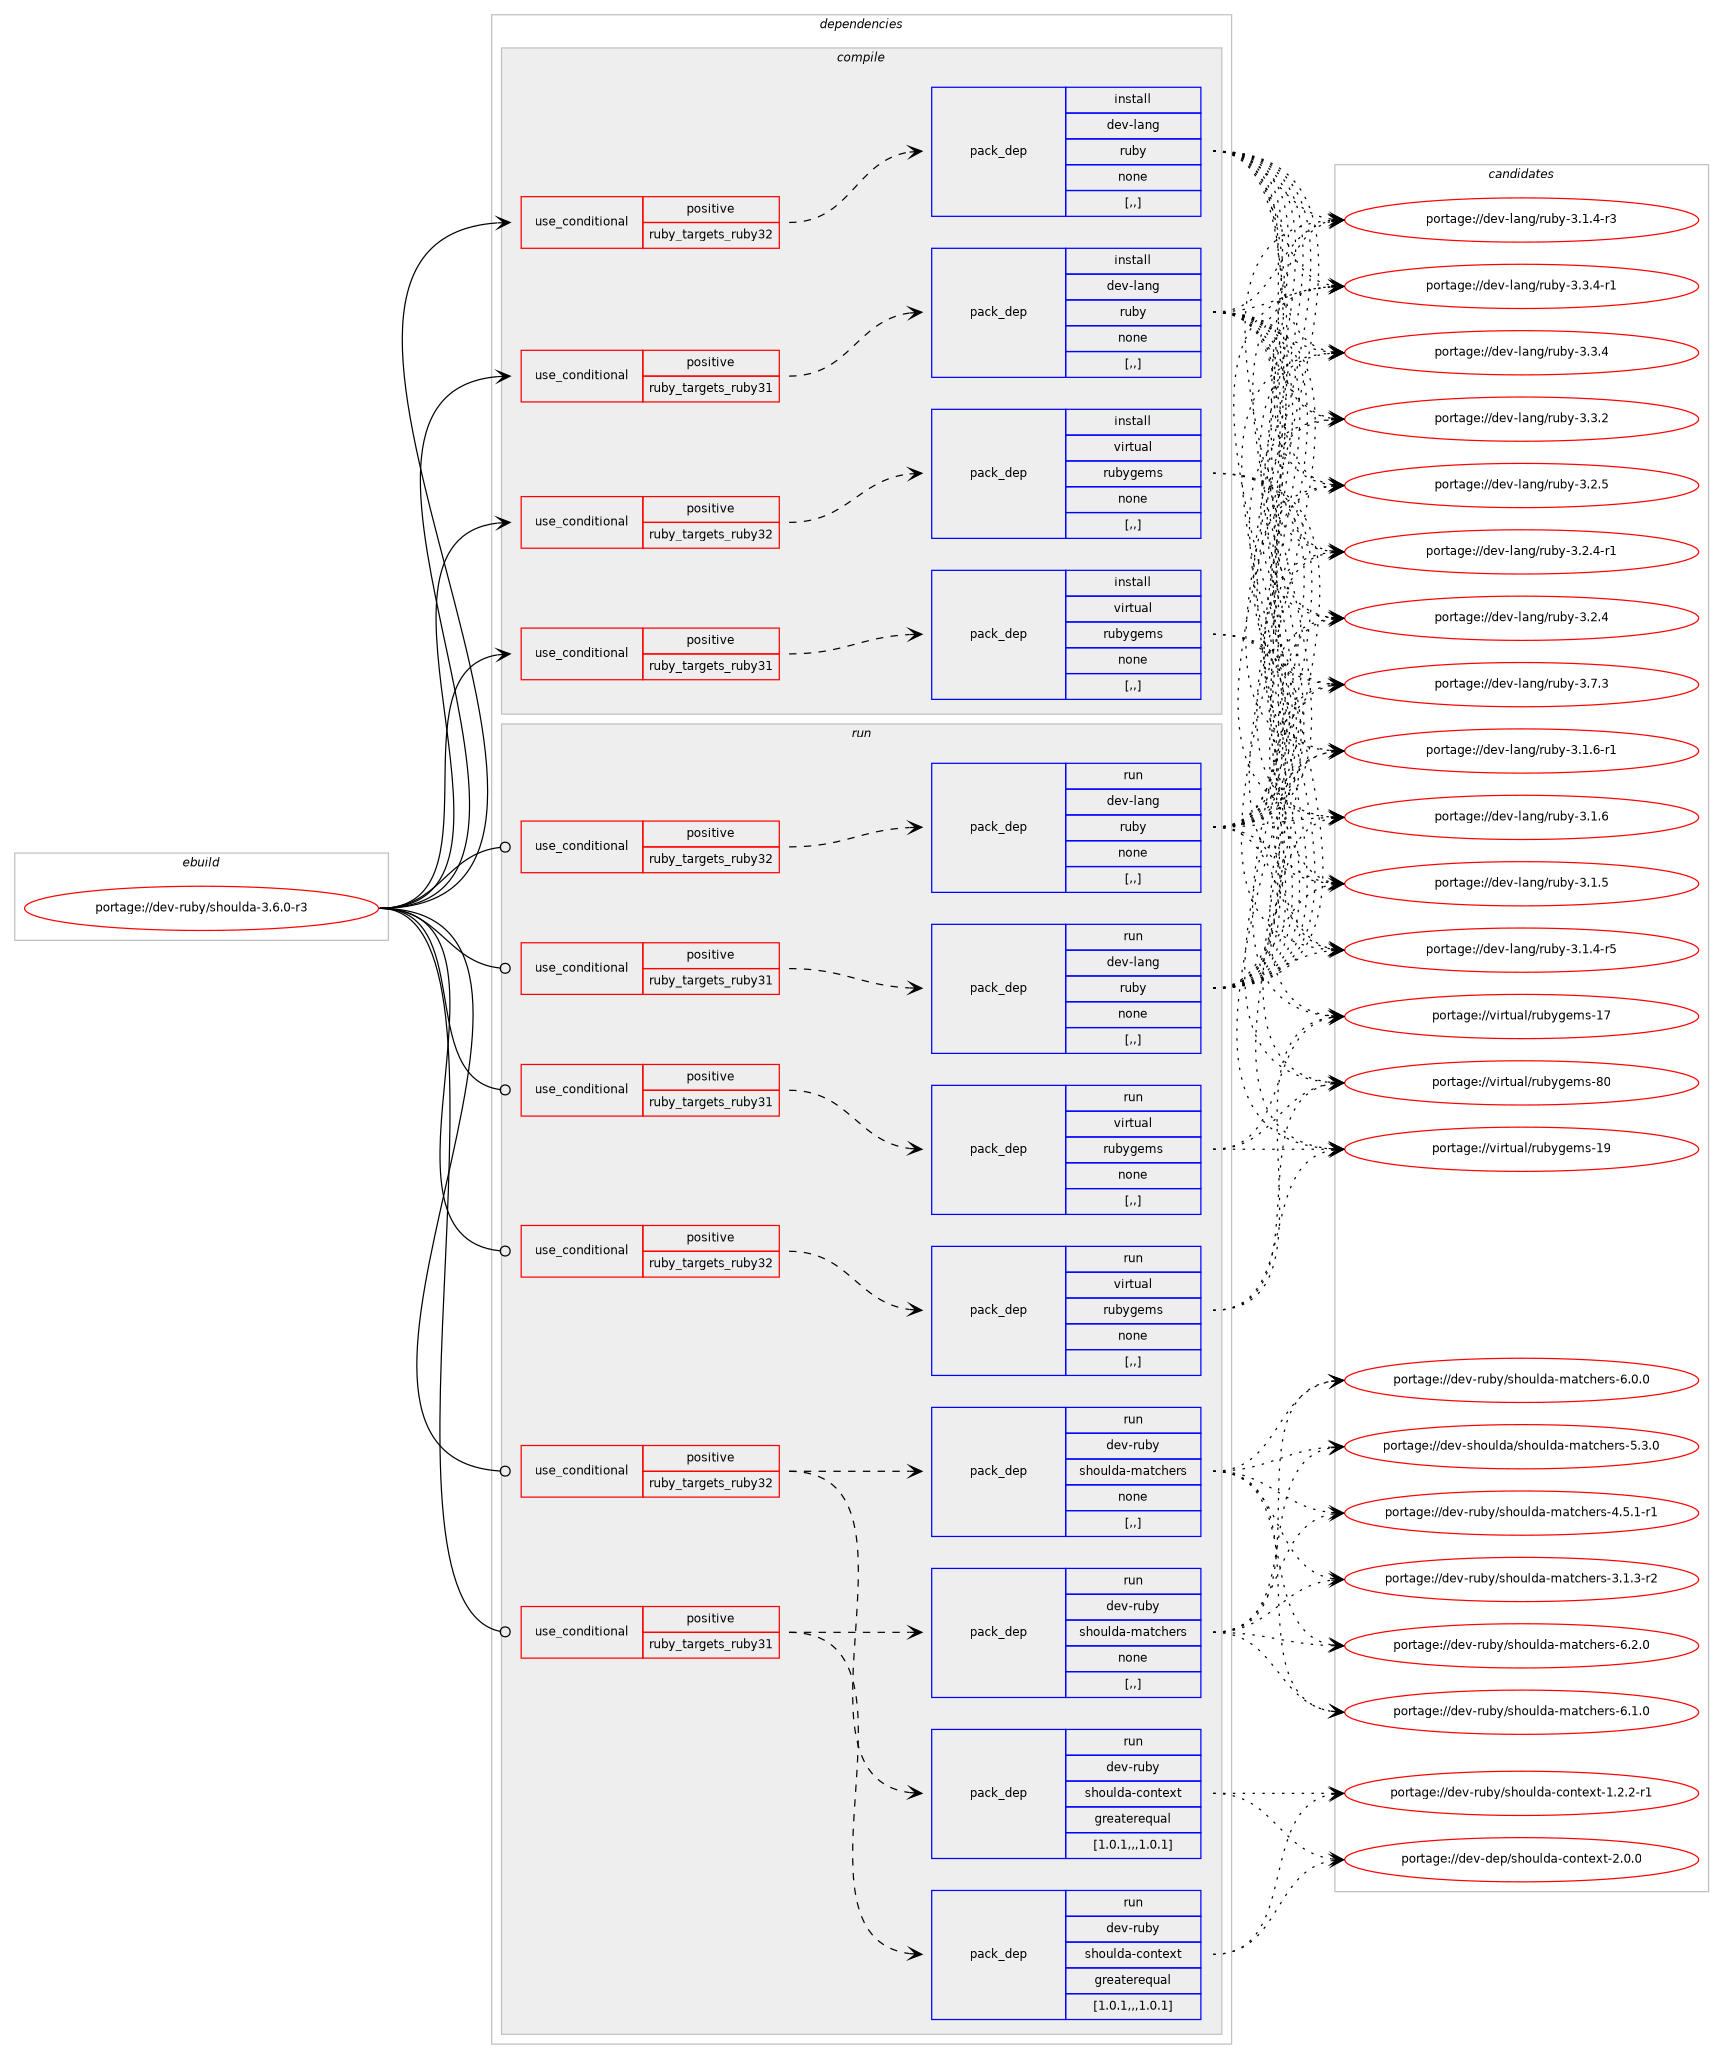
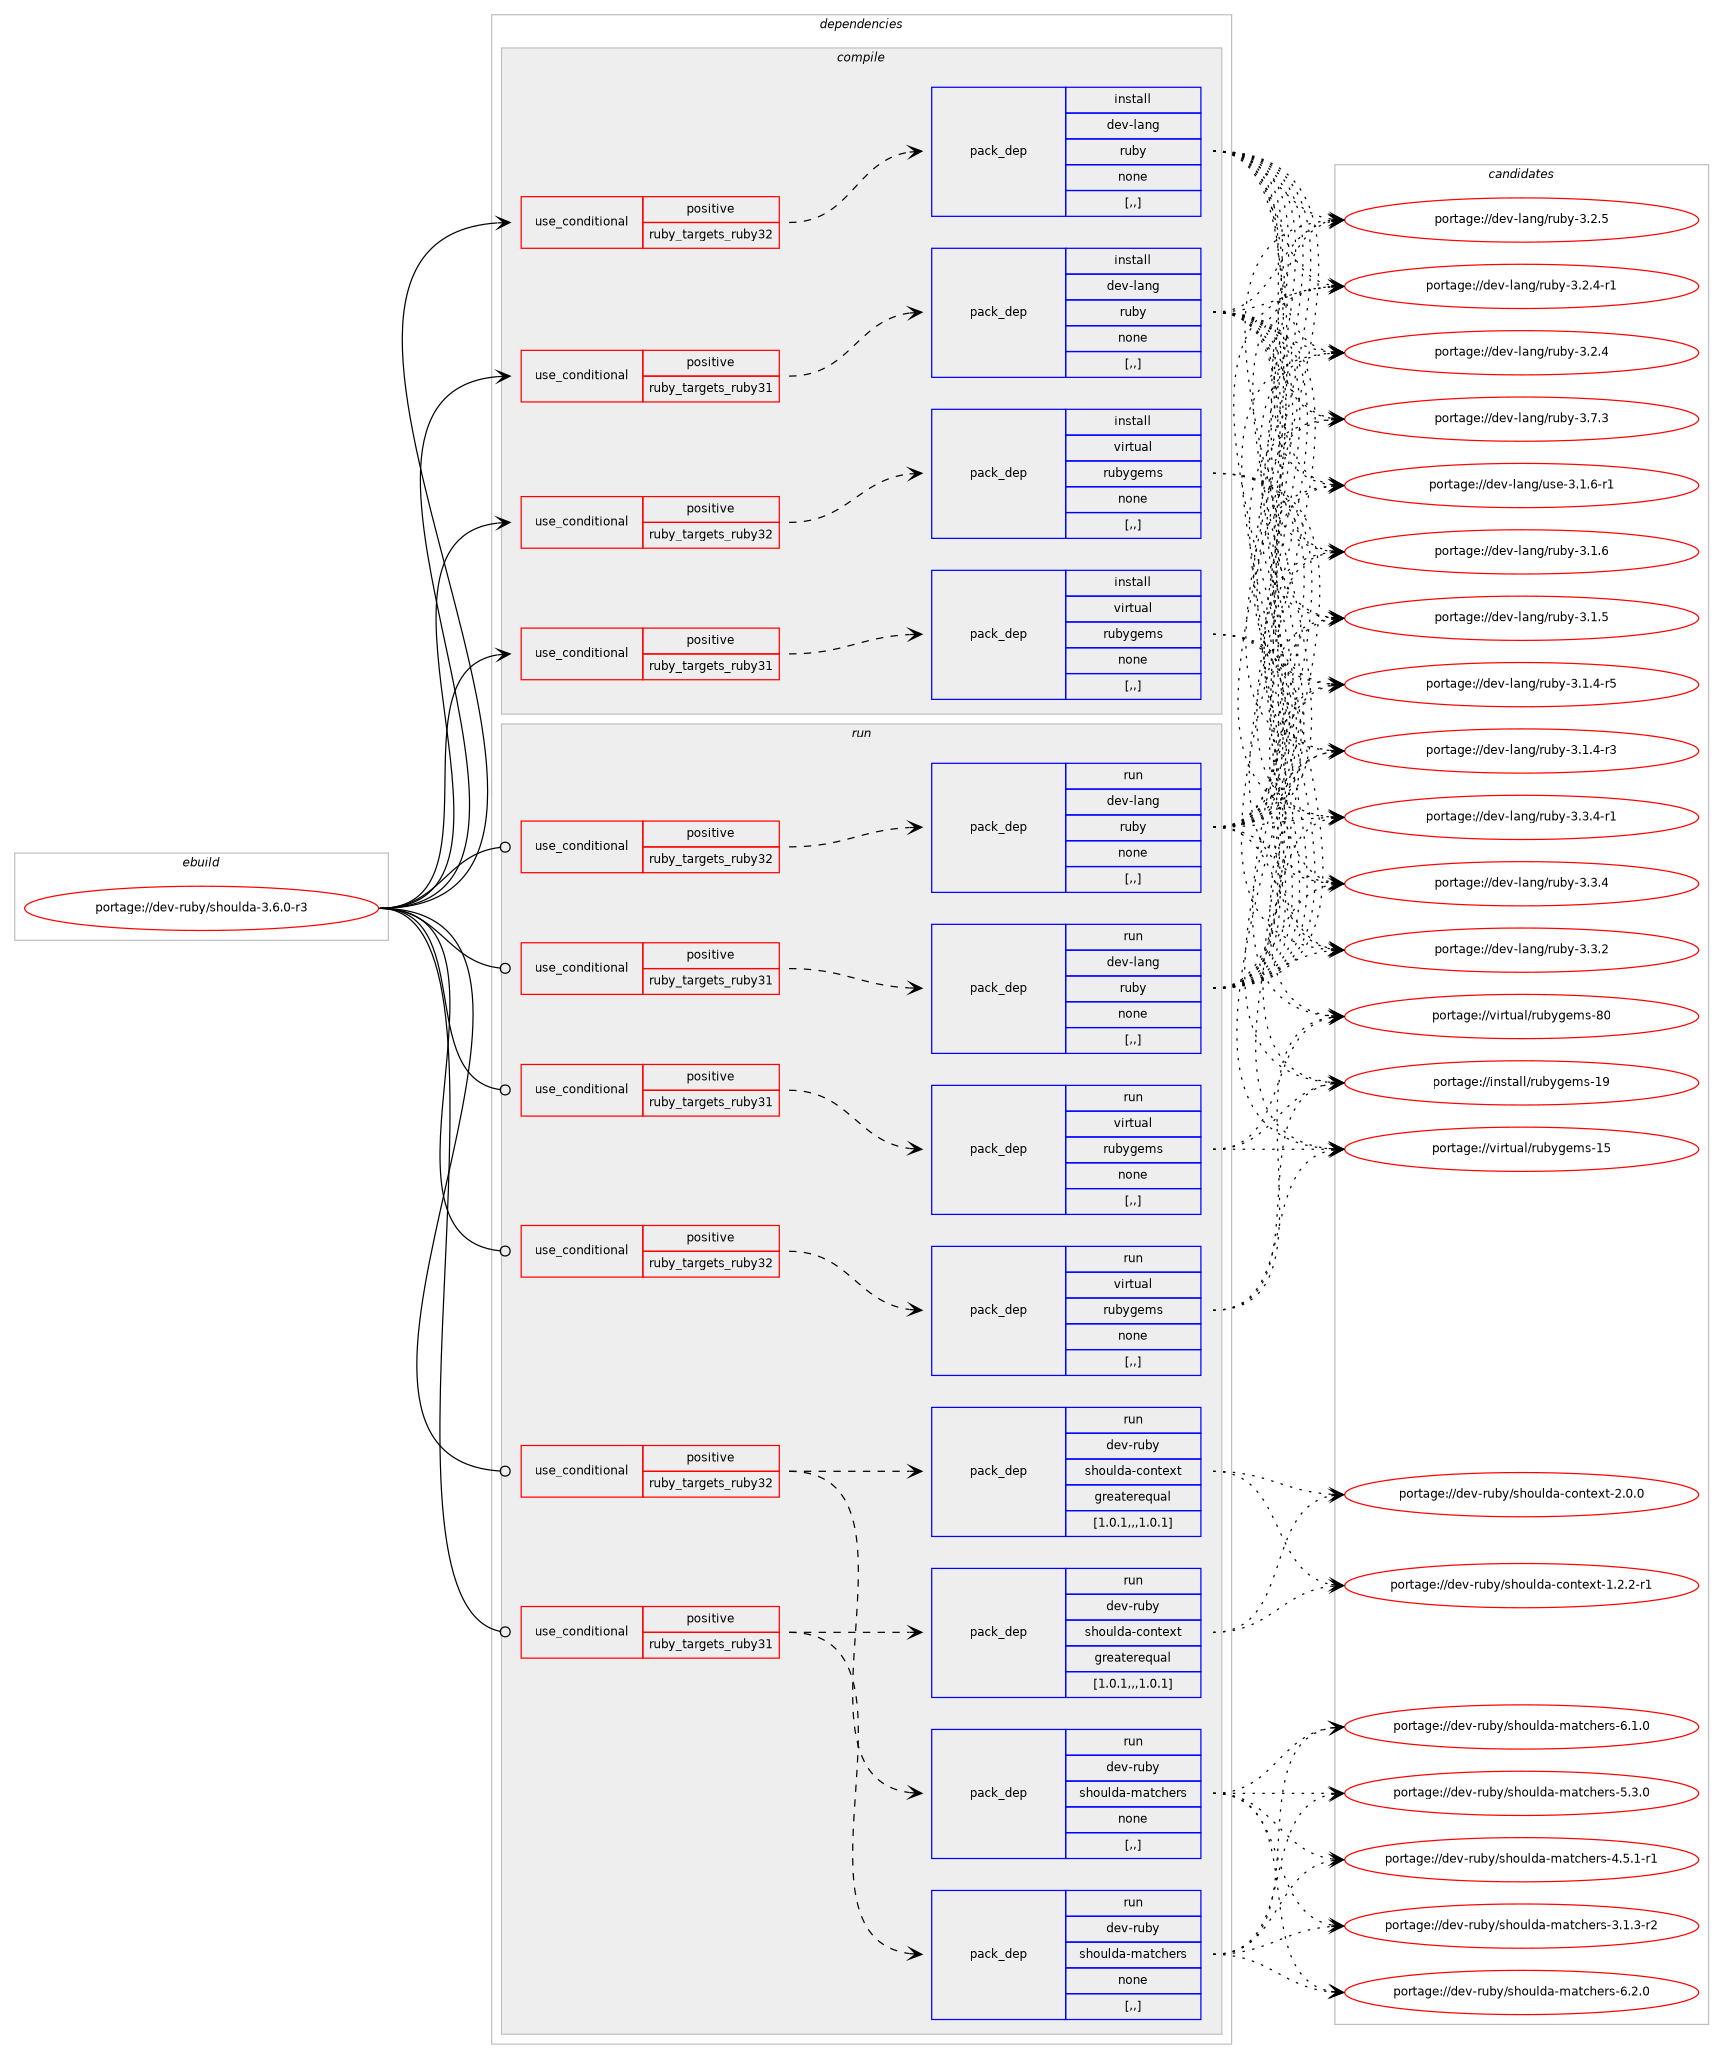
node "portage://dev-lang/ruby-3.1.6-r1": label "portage://dev-lang/ruby-3.1.6-r1" -> "portage://dev-lang/use-3.1.6-r1"
node "portage://virtual/rubygems-17": label "portage://virtual/rubygems-17" -> "portage://virtual/rubygems-15"
node "portage://virtual/rubygems-19": label "portage://virtual/rubygems-19" -> "portage://install/rubygems-19"
node "portage://dev-ruby/shoulda-matchers-6.0.0": removed
node "portage://dev-shoulda/shoulda-matchers-5.3.0": label "portage://dev-shoulda/shoulda-matchers-5.3.0" -> "portage://dev-ruby/shoulda-matchers-5.3.0"
node "portage://dev-dep/shoulda-context-2.0.0": label "portage://dev-dep/shoulda-context-2.0.0" -> "portage://dev-ruby/shoulda-context-2.0.0"
